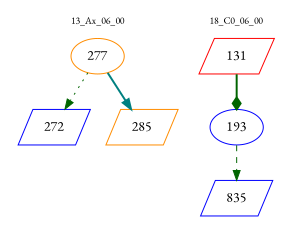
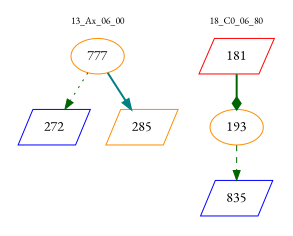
cluster "18_C0_06_00": label "18_C0_06_00" -> "18_C0_06_80"
node "277": label "277" -> "777"
node "131": label "131" -> "181"
node "193": color blue -> darkorange
